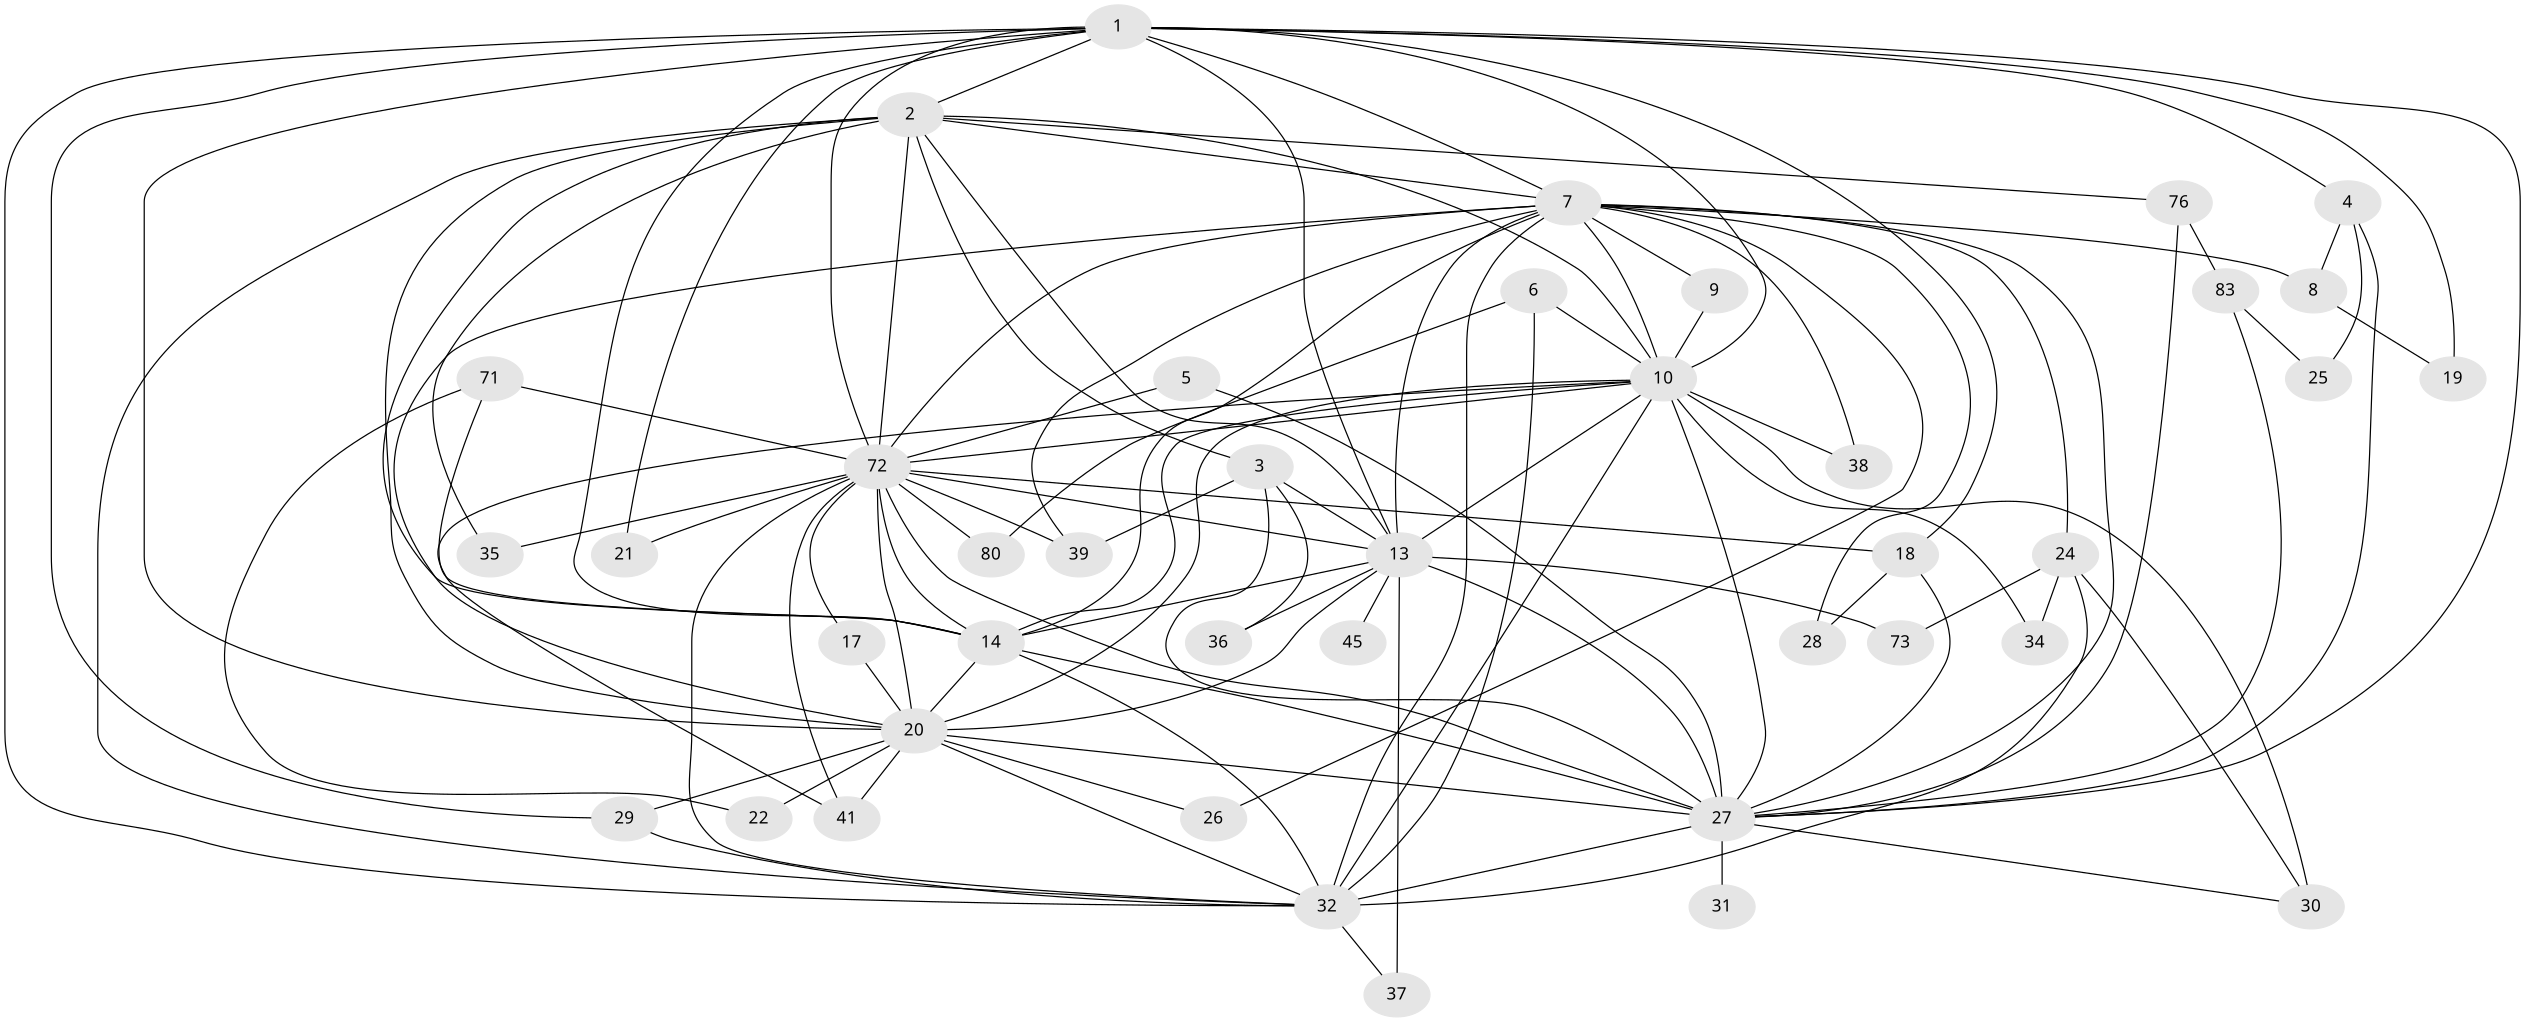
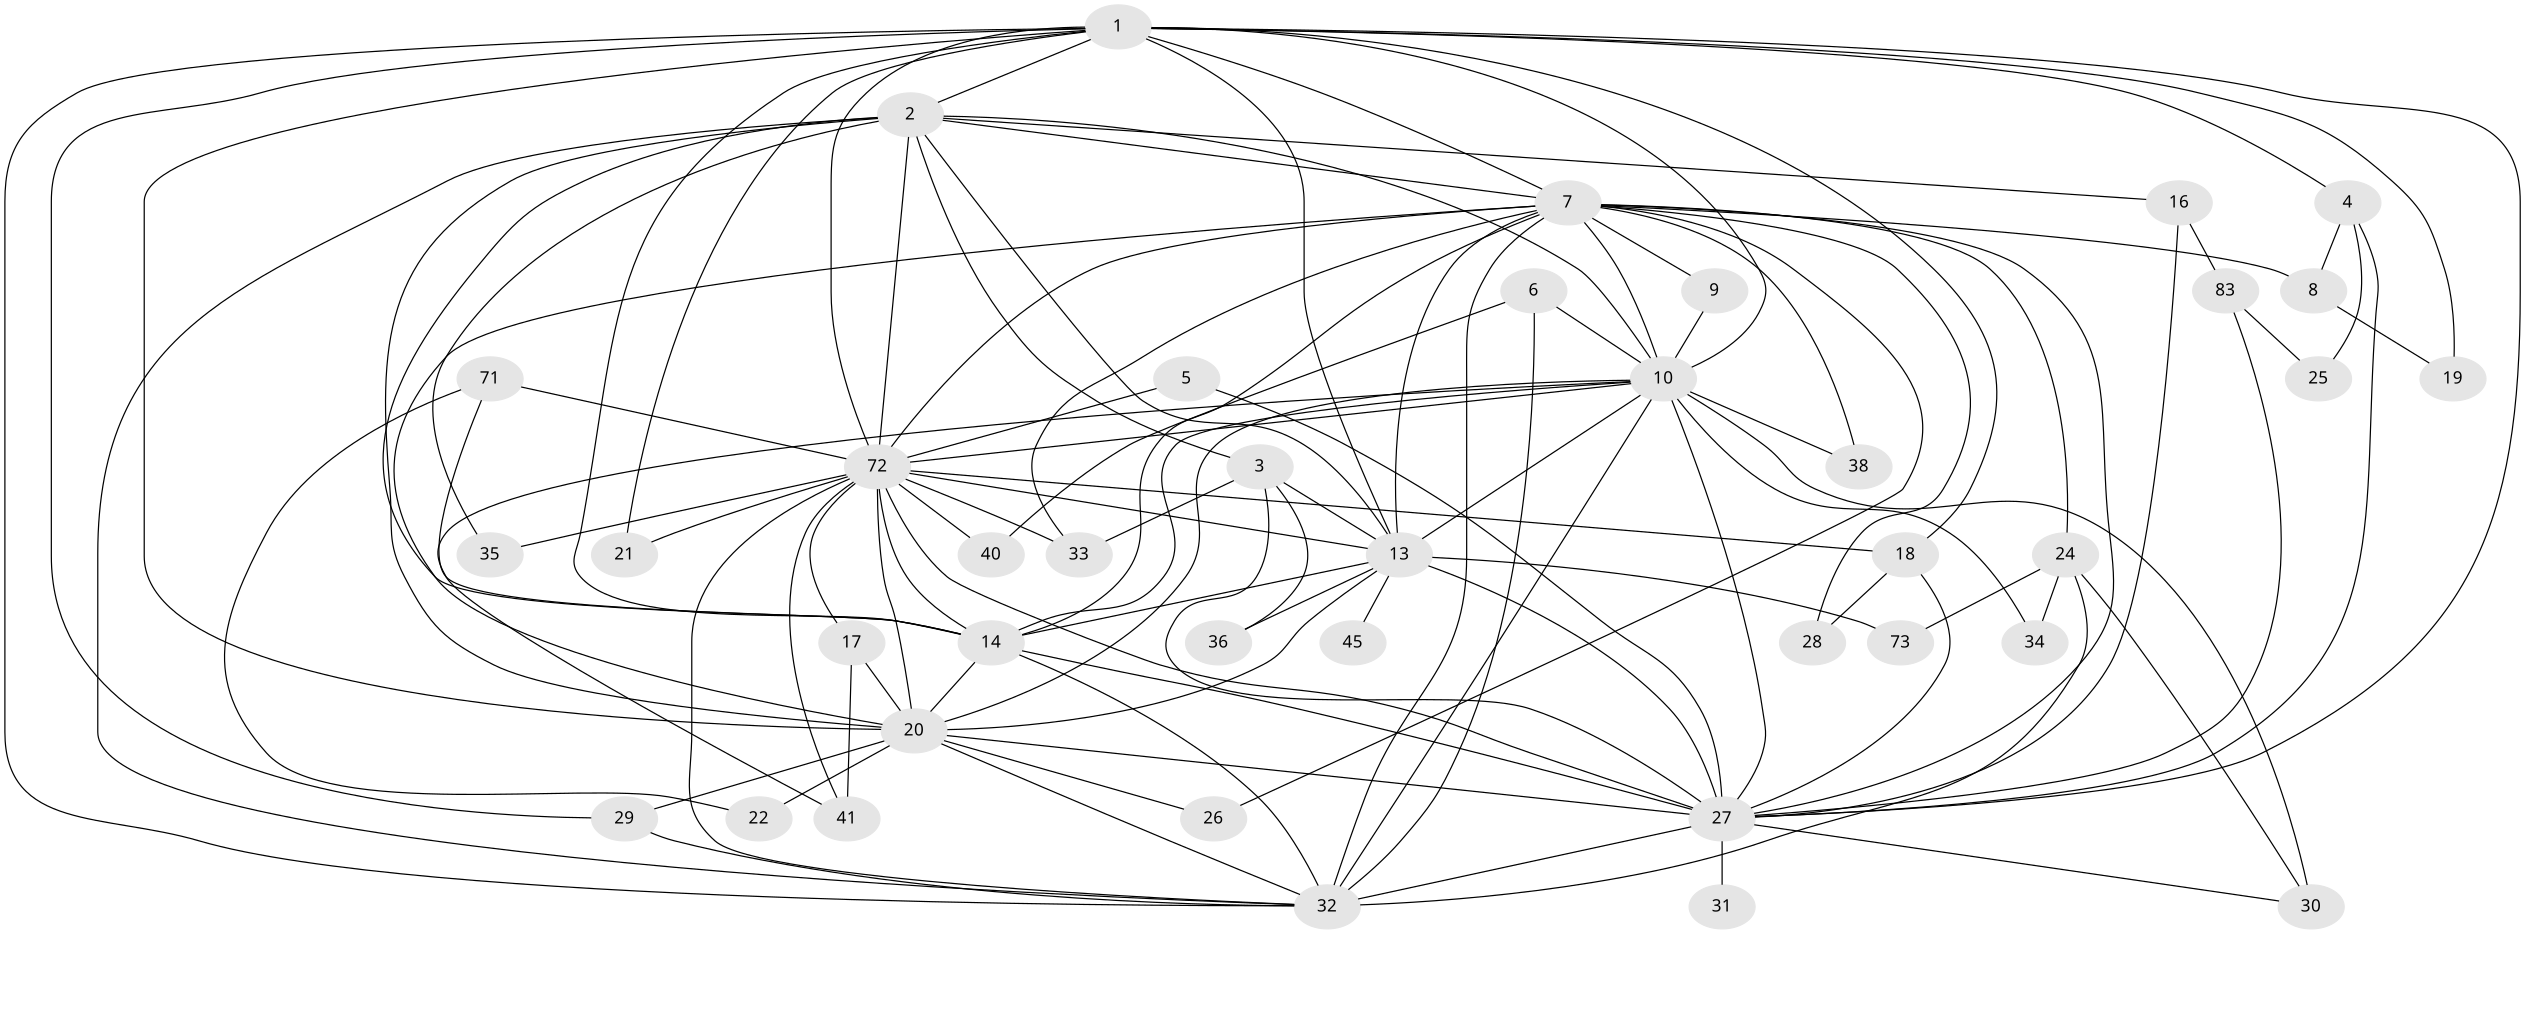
node "76": label "76" -> "16"
node "80": label "80" -> "40"
node "39": label "39" -> "33"
edge "20" -- "41": now "17" -- "41"
node "37": removed
